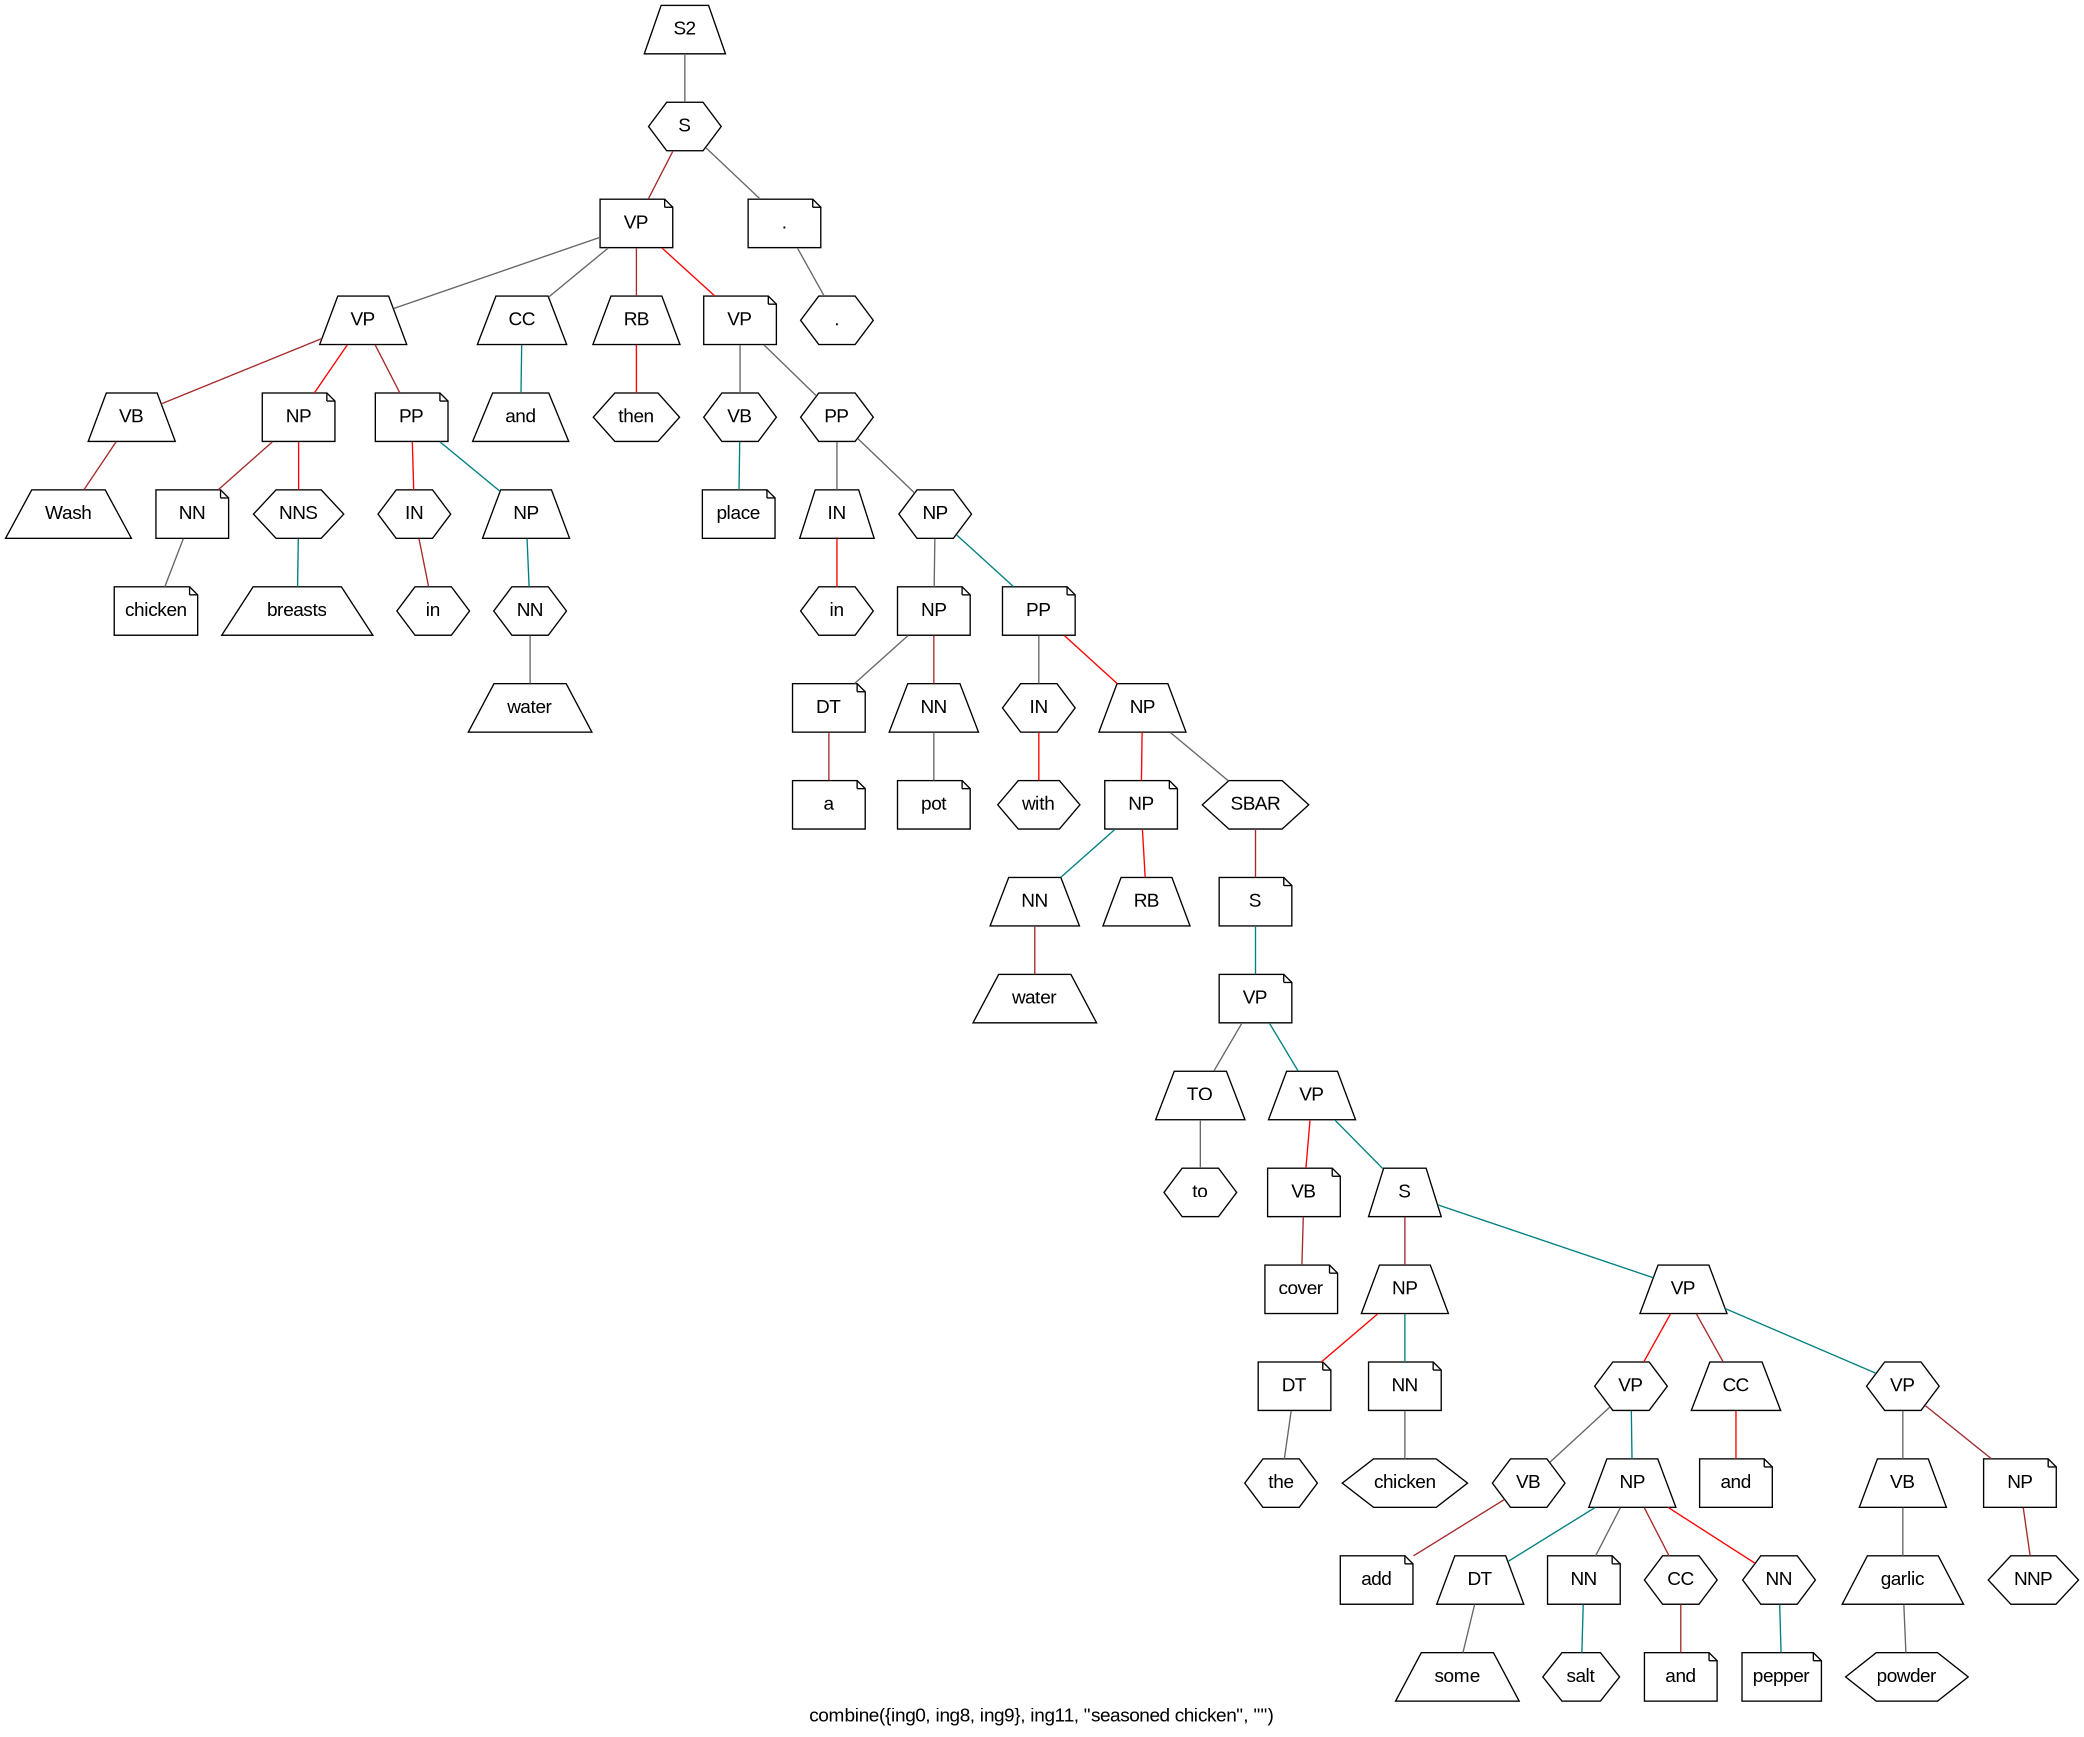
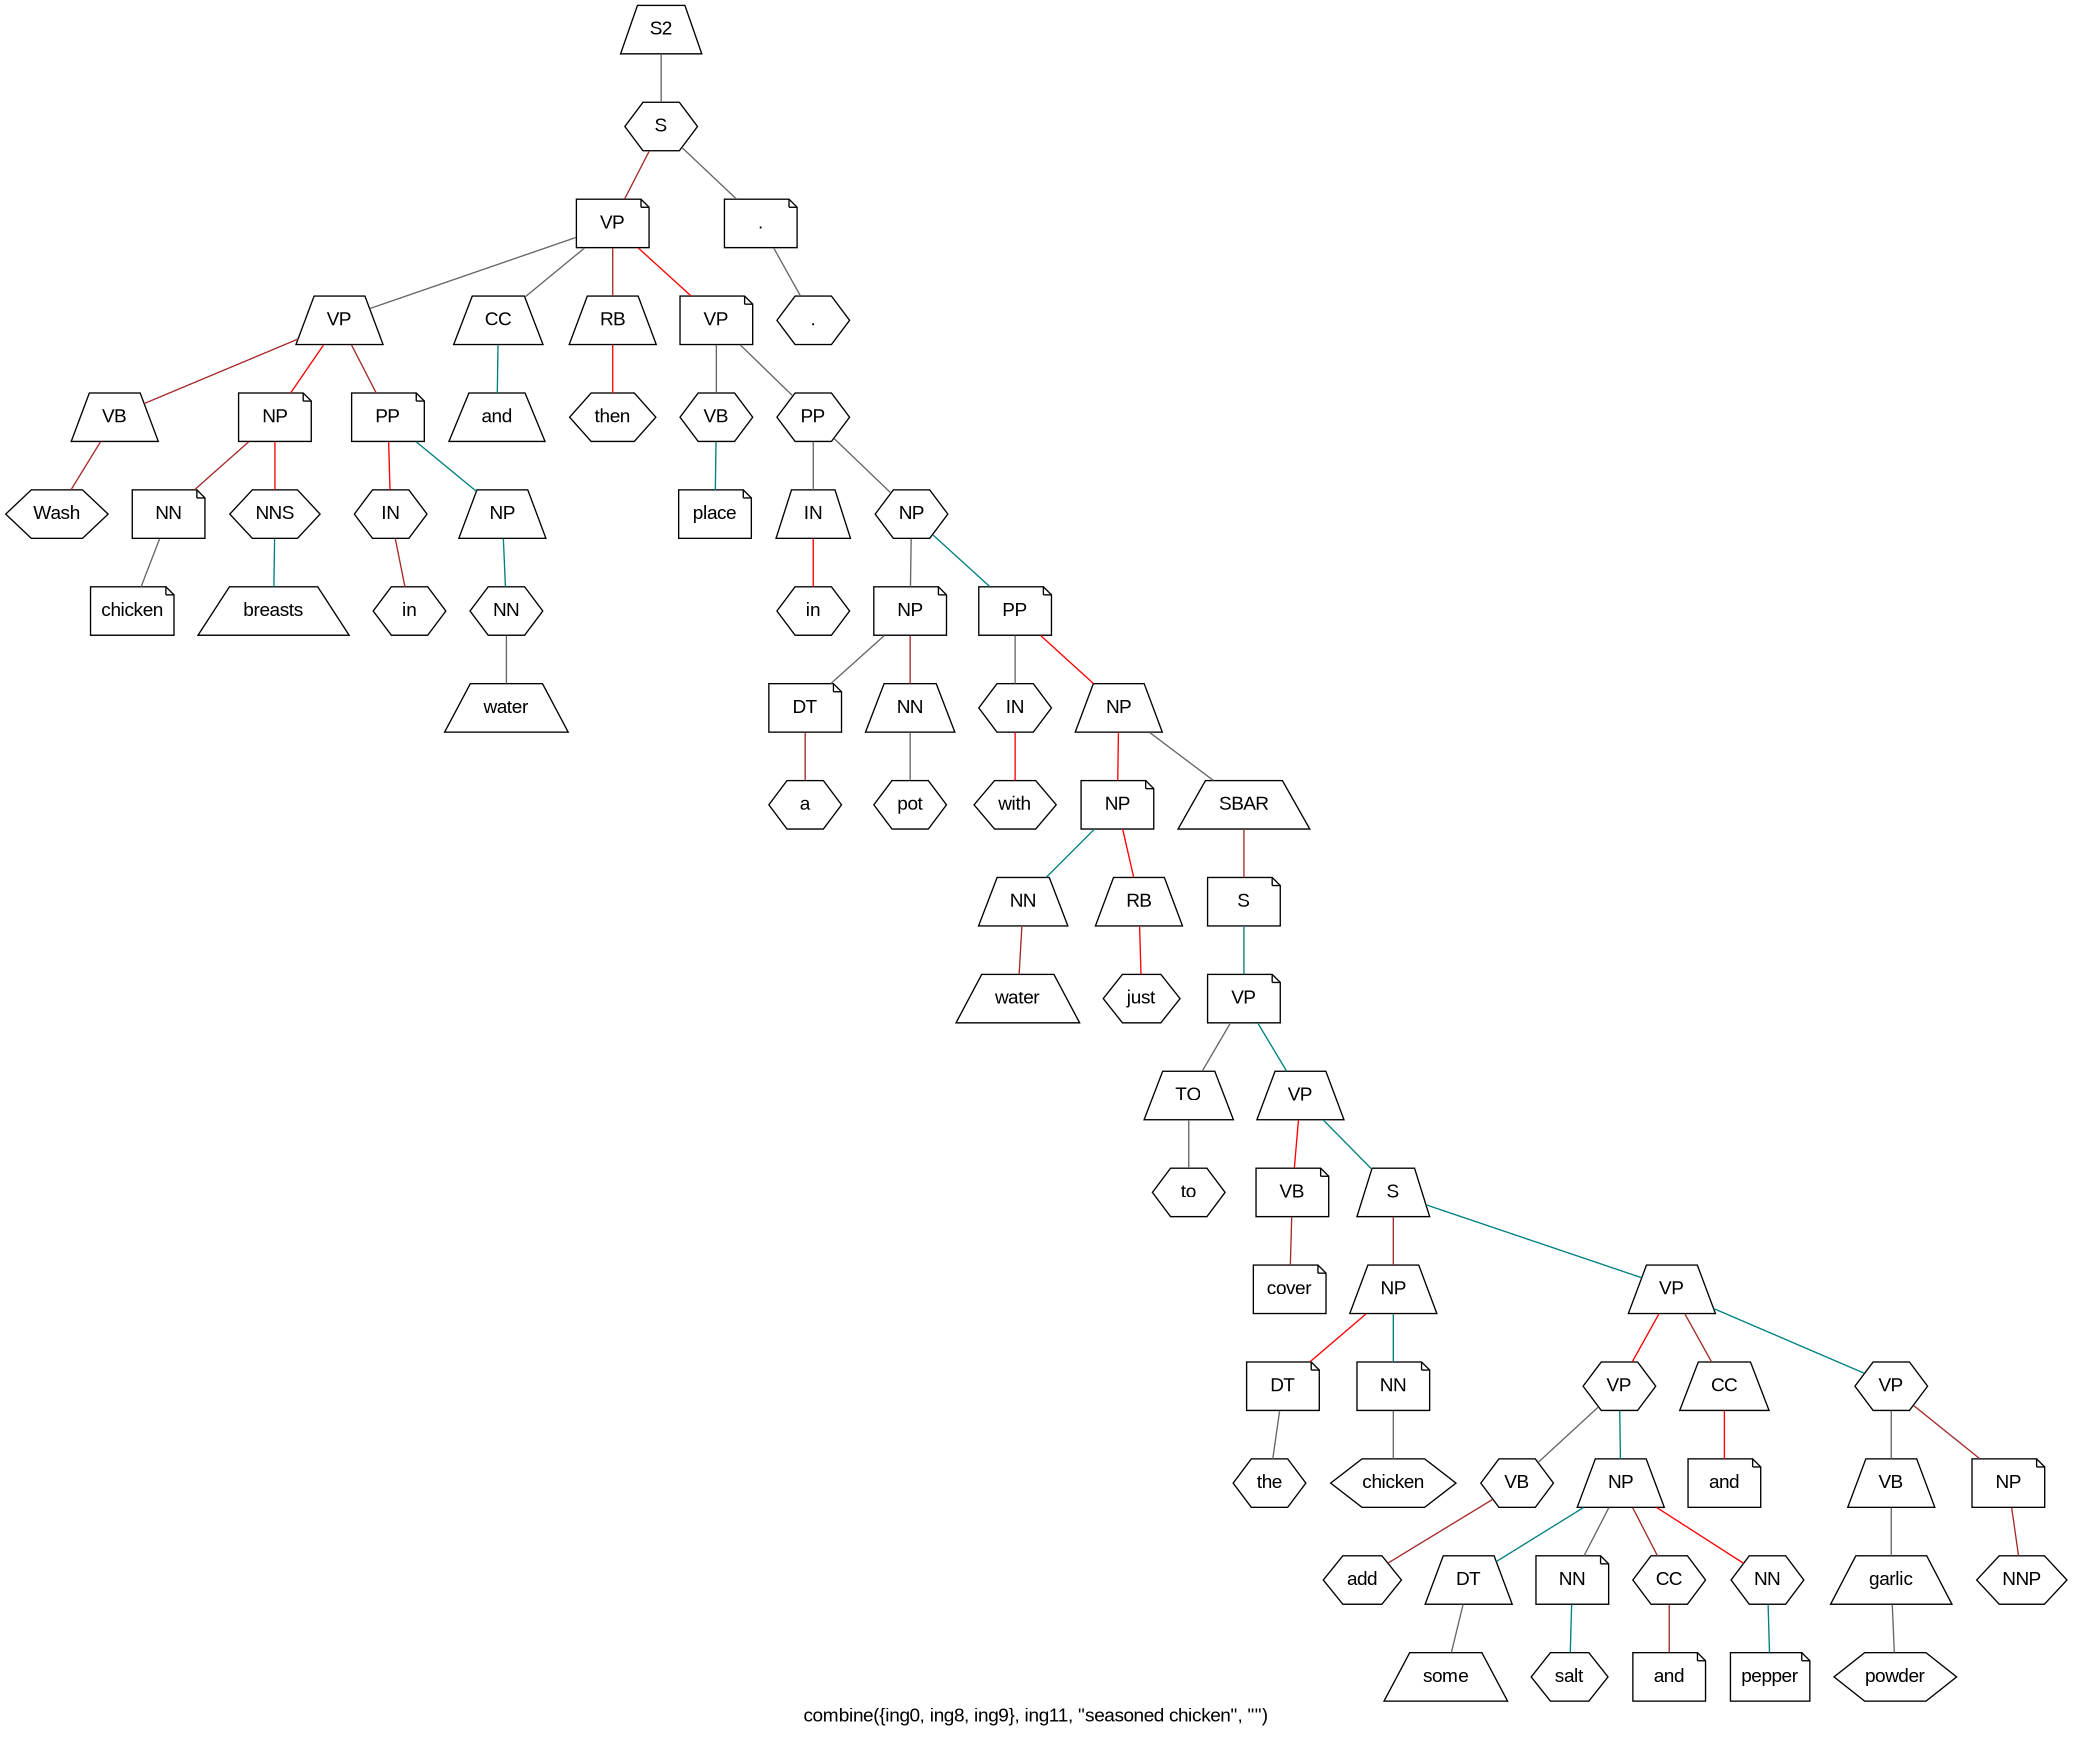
node "Wash": shape trapezium -> hexagon
node "a": shape note -> hexagon
node "pot": shape note -> hexagon
node "SBAR": shape hexagon -> trapezium
node "just": added
node "add": shape note -> hexagon
